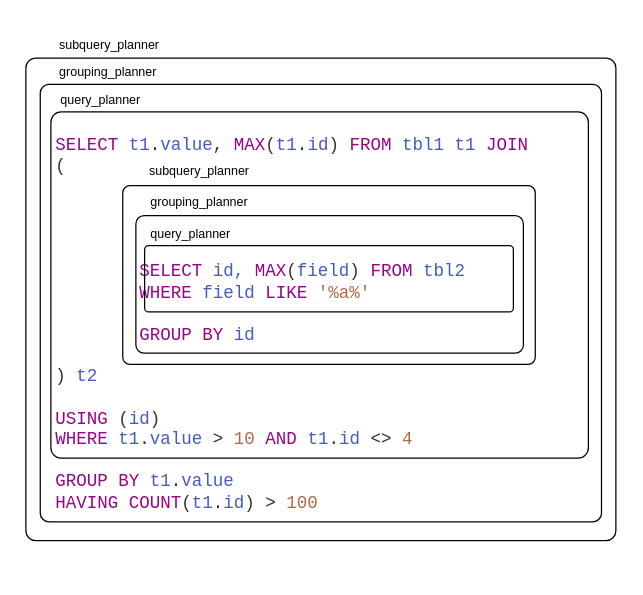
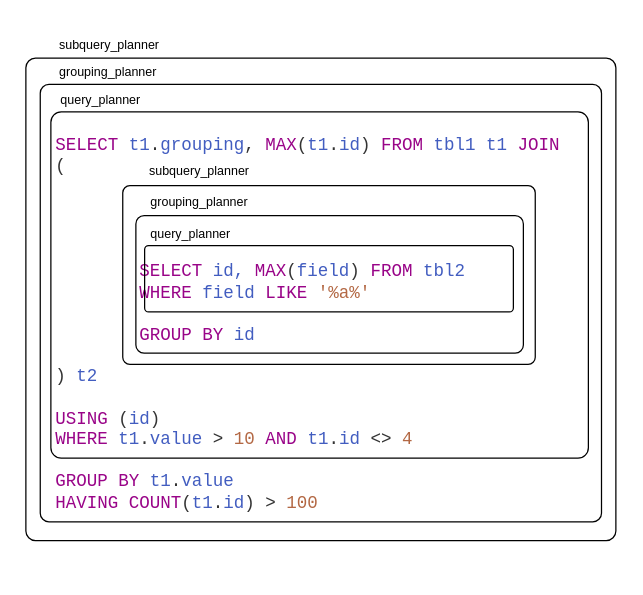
node "SELECT t1.value, MAX(t1.id) FROM tbl1 t1 JOIN ( SELECT id, MAX(field) FROM tbl2 WHERE field LIKE '%a%' GROUP BY id ) t2 USING (id) WHERE t1.value > 10 AND t1.id <> 4 GROUP BY t1.value HAVING COUNT(t1.id) > 100": label "SELECT t1.value, MAX(t1.id) FROM tbl1 t1 JOIN ( SELECT id, MAX(field) FROM tbl2 WHERE field LIKE '%a%' GROUP BY id ) t2 USING (id) WHERE t1.value > 10 AND t1.id <> 4 GROUP BY t1.value HAVING COUNT(t1.id) > 100" -> "SELECT t1.grouping, MAX(t1.id) FROM tbl1 t1 JOIN ( SELECT id, MAX(field) FROM tbl2 WHERE field LIKE '%a%' GROUP BY id ) t2 USING (id) WHERE t1.value > 10 AND t1.id <> 4 GROUP BY t1.value HAVING COUNT(t1.id) > 100"
